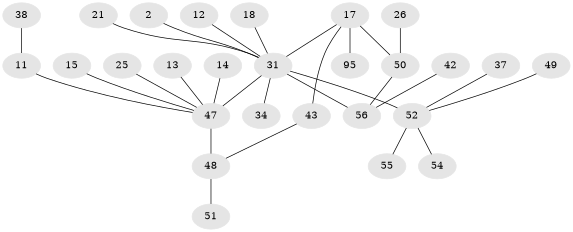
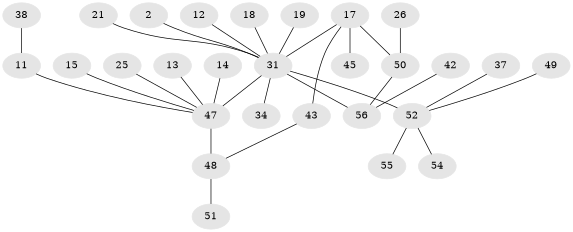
node "19": added
node "95": label "95" -> "45"
